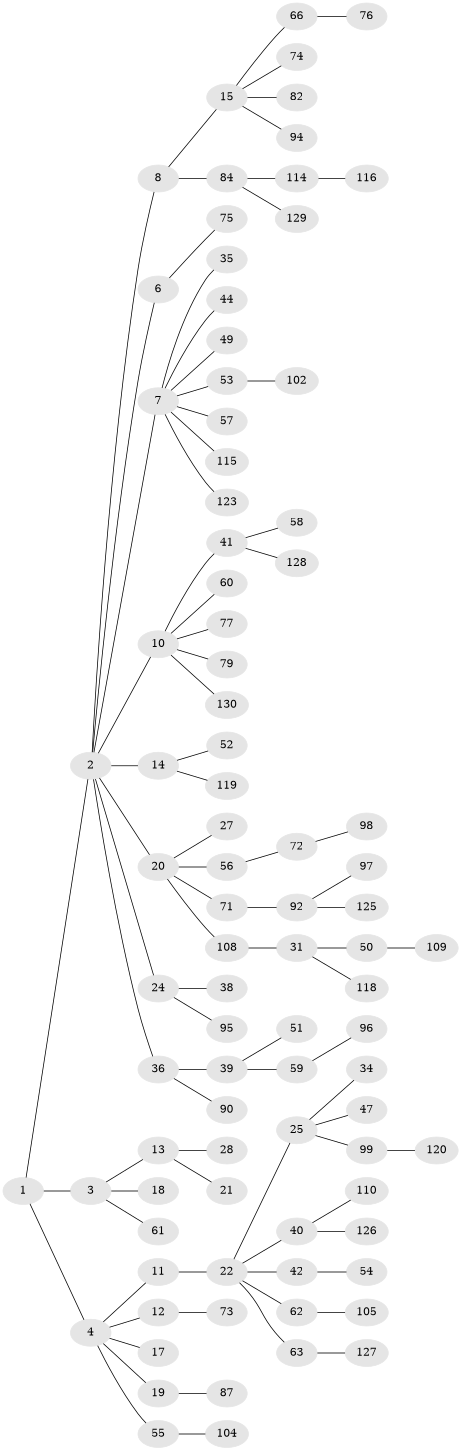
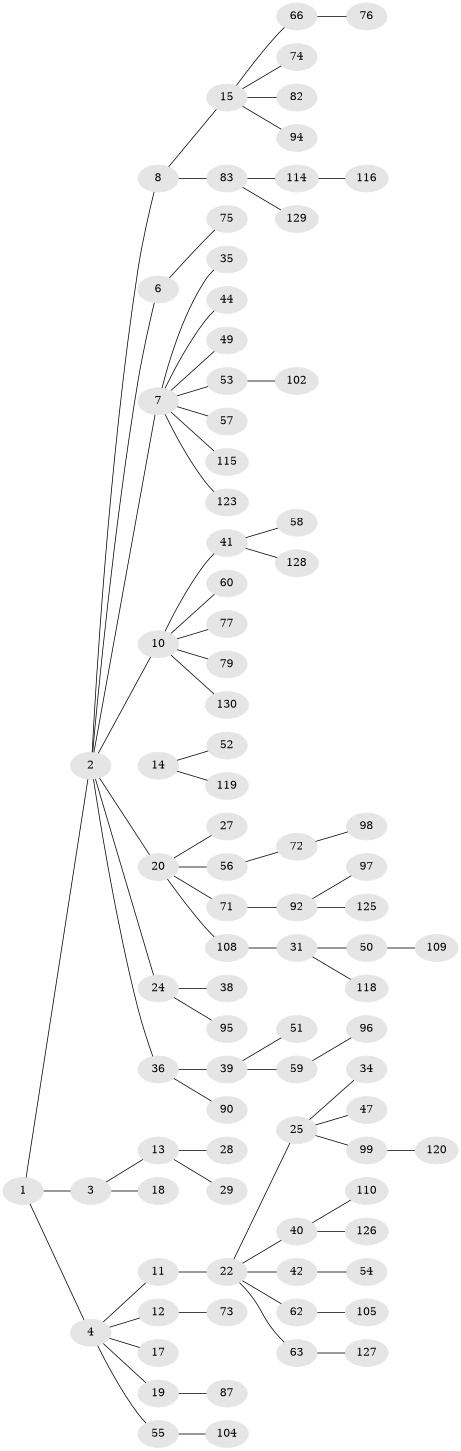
node "84": label "84" -> "83"
edge "2" -- "14": removed
node "21": label "21" -> "29"
node "61": removed
